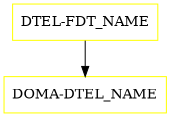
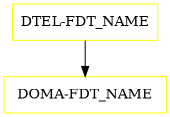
node "DOMA-DTEL_NAME": label "DOMA-DTEL_NAME" -> "DOMA-FDT_NAME"
